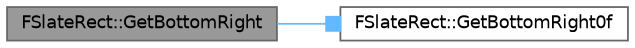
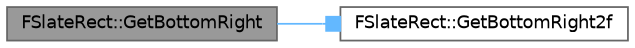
node "FSlateRect::GetBottomRight0f": label "FSlateRect::GetBottomRight0f" -> "FSlateRect::GetBottomRight2f"
